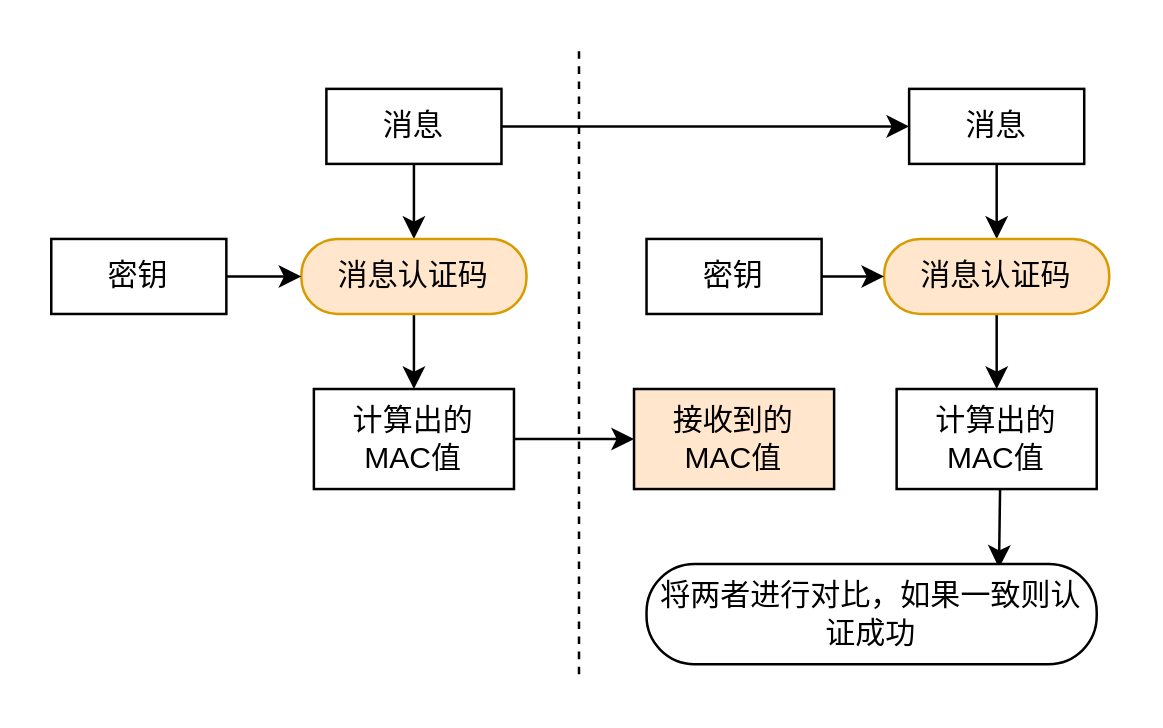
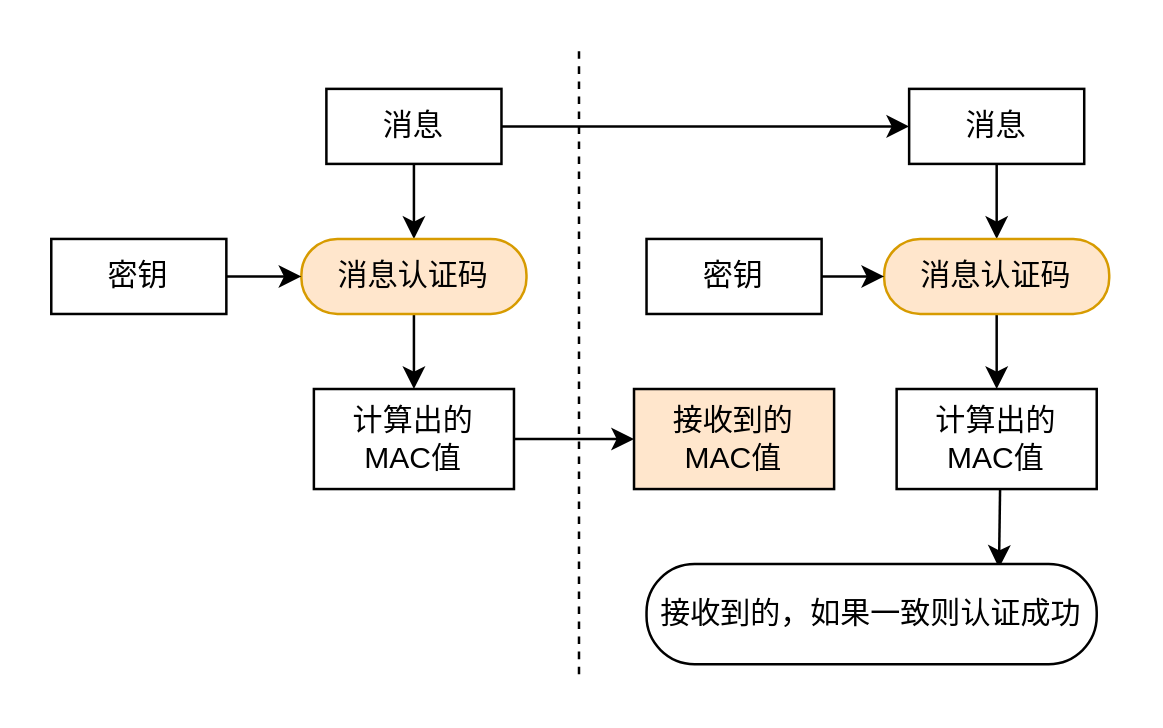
node "将两者进行对比，如果一致则认证成功": label "将两者进行对比，如果一致则认证成功" -> "接收到的，如果一致则认证成功"
